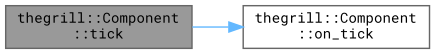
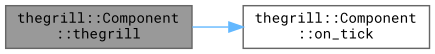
node "thegrill::Component ::tick": label "thegrill::Component ::tick" -> "thegrill::Component ::thegrill"
